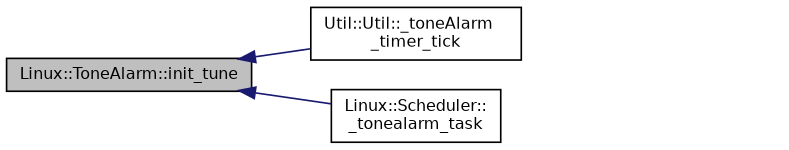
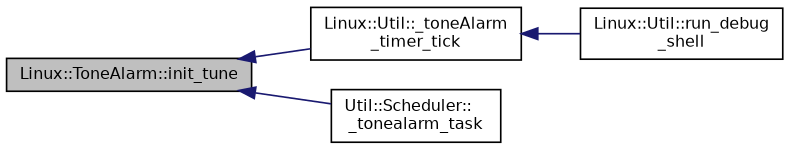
node "Util::Util::_toneAlarm _timer_tick": label "Util::Util::_toneAlarm _timer_tick" -> "Linux::Util::_toneAlarm _timer_tick"
node "Linux::Util::run_debug _shell": added
node "Linux::Scheduler:: _tonealarm_task": label "Linux::Scheduler:: _tonealarm_task" -> "Util::Scheduler:: _tonealarm_task"
